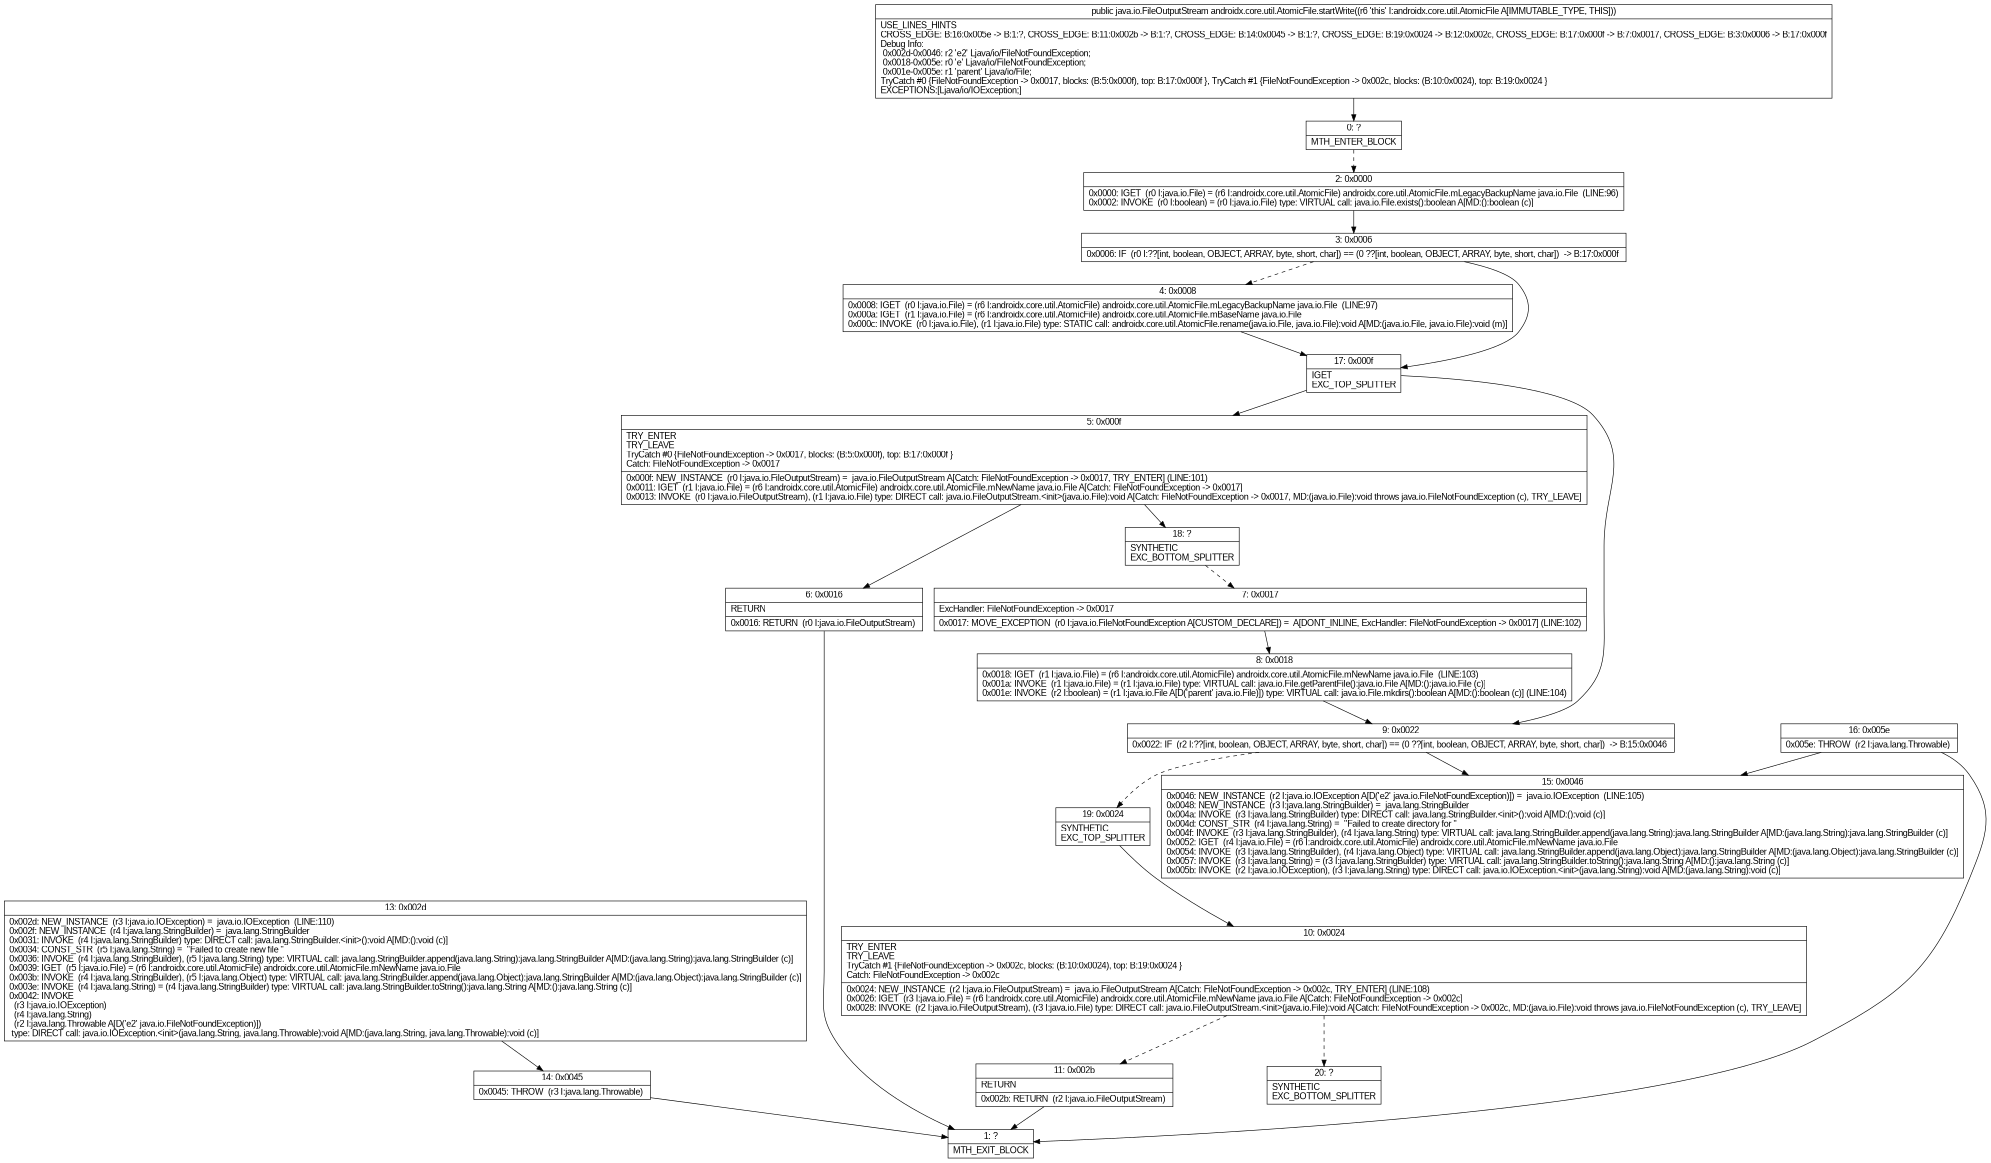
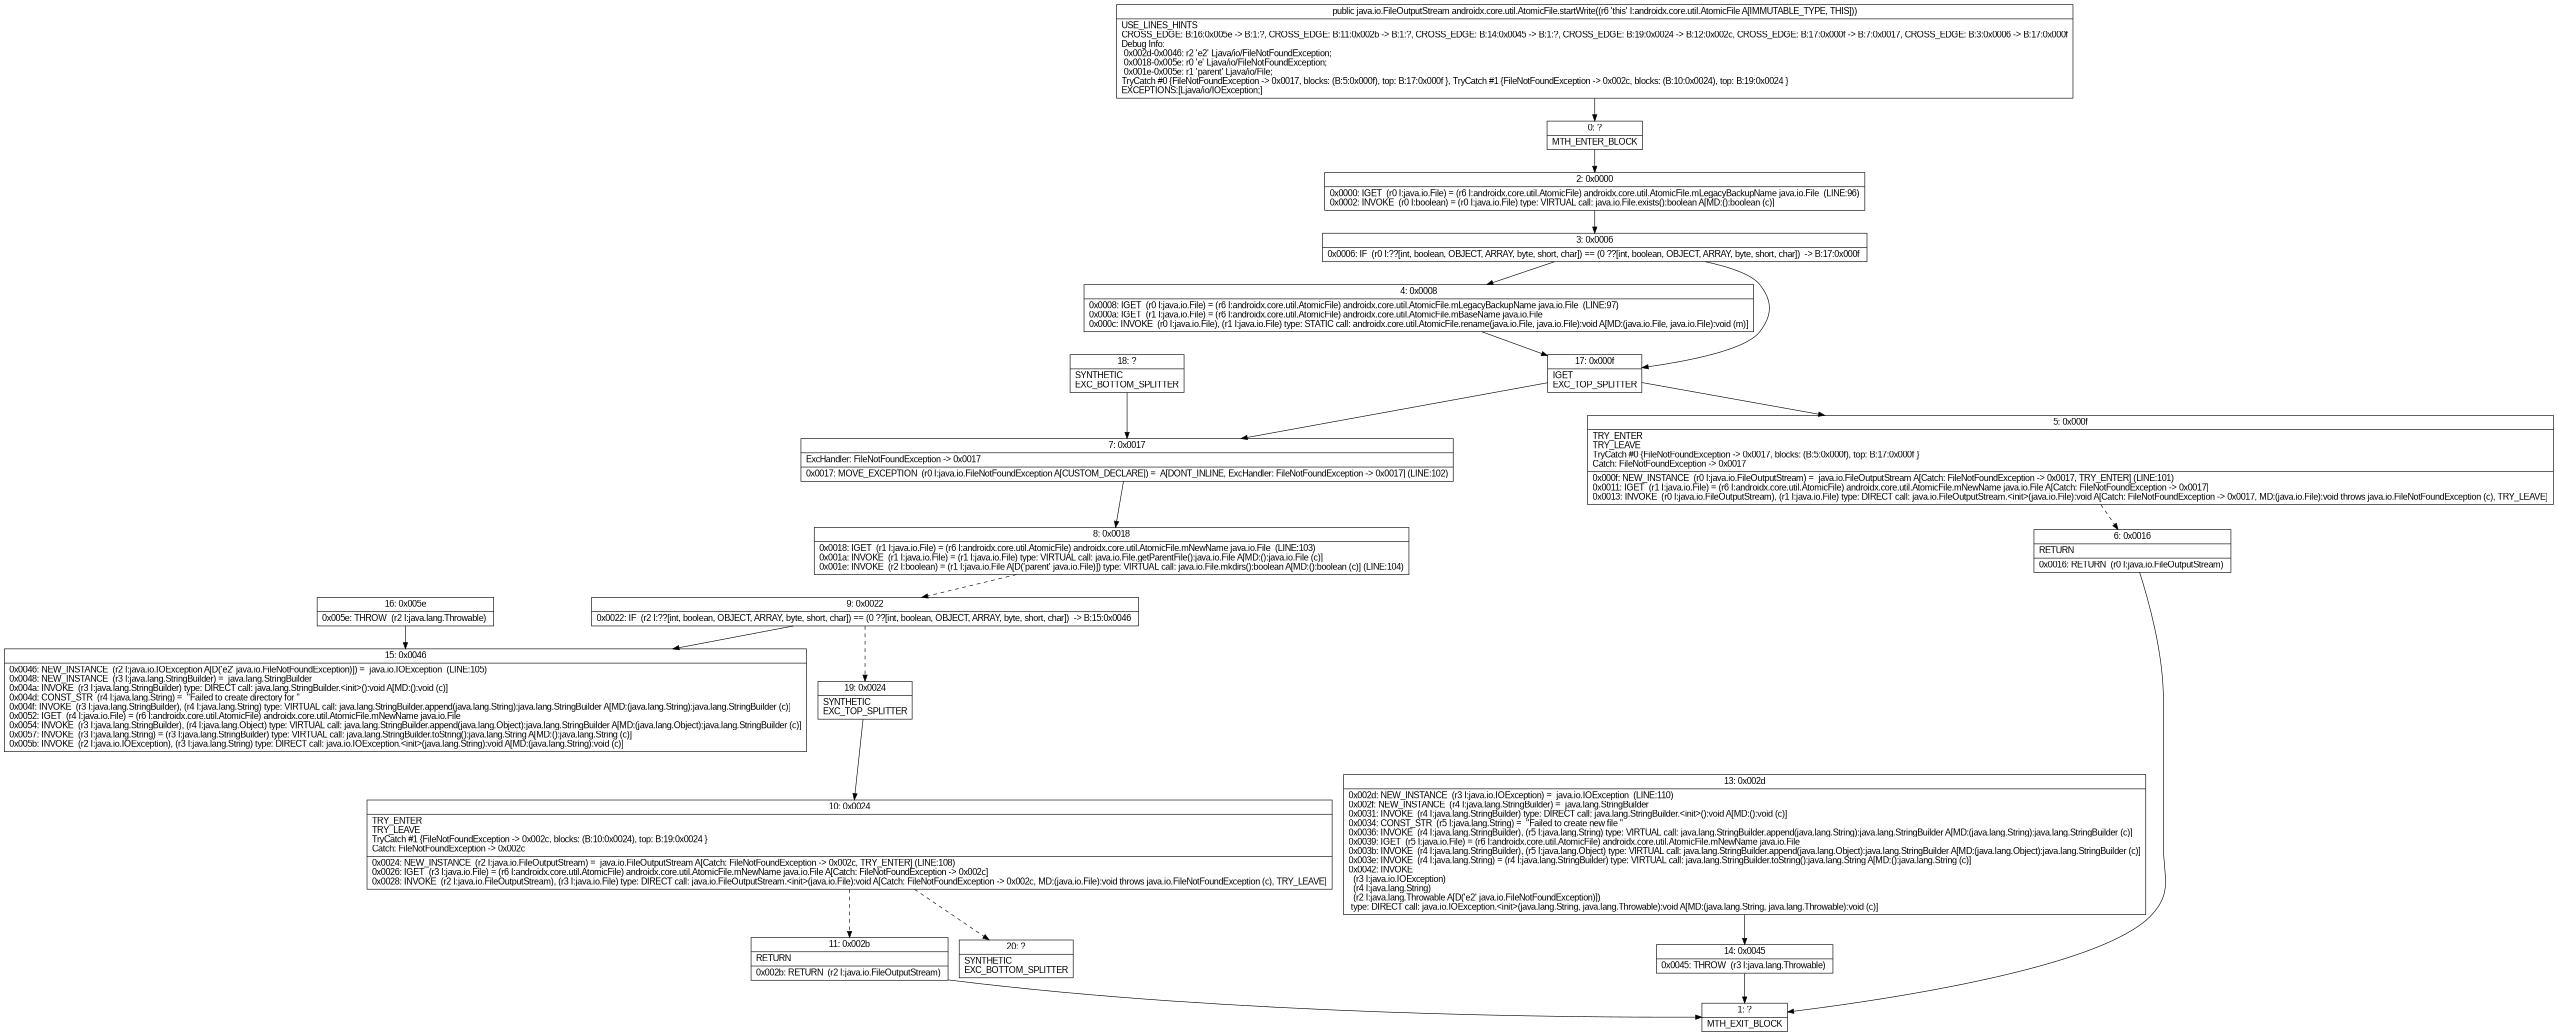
edge "0: ?" -> "2: 0x0000": style dashed -> solid
edge "3: 0x0006" -> "4: 0x0008": style dashed -> solid
edge "17: 0x000f" -> "9: 0x0022": now "17: 0x000f" -> "7: 0x0017"
edge "5: 0x000f" -> "18: ?": removed
edge "5: 0x000f" -> "6: 0x0016": style solid -> dashed
edge "18: ?" -> "7: 0x0017": style dashed -> solid
edge "8: 0x0018" -> "9: 0x0022": style solid -> dashed
edge "16: 0x005e" -> "1: ?": removed
